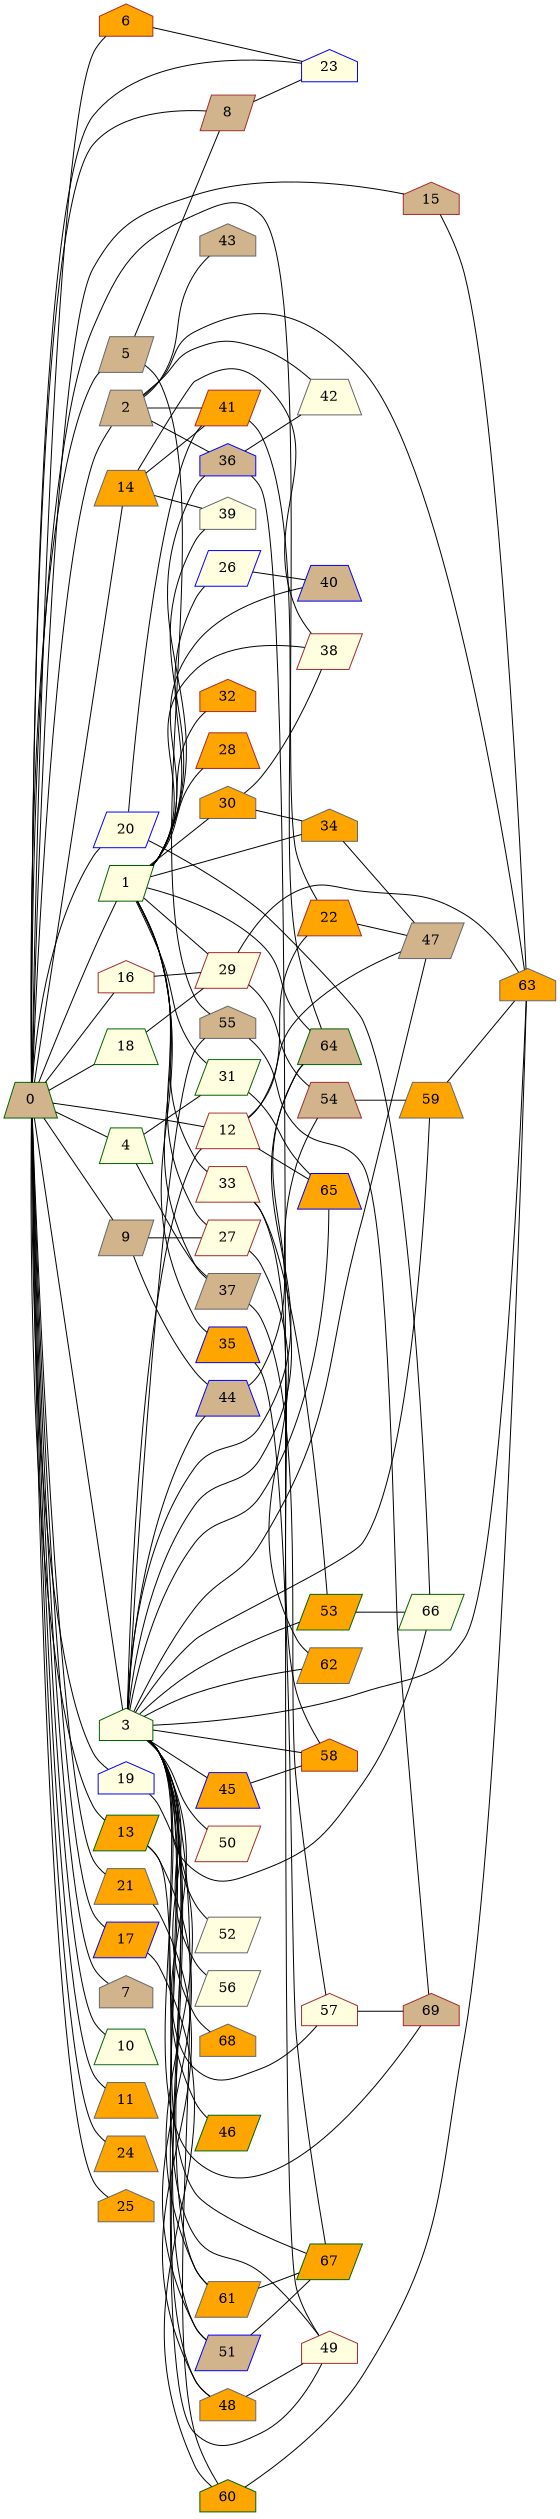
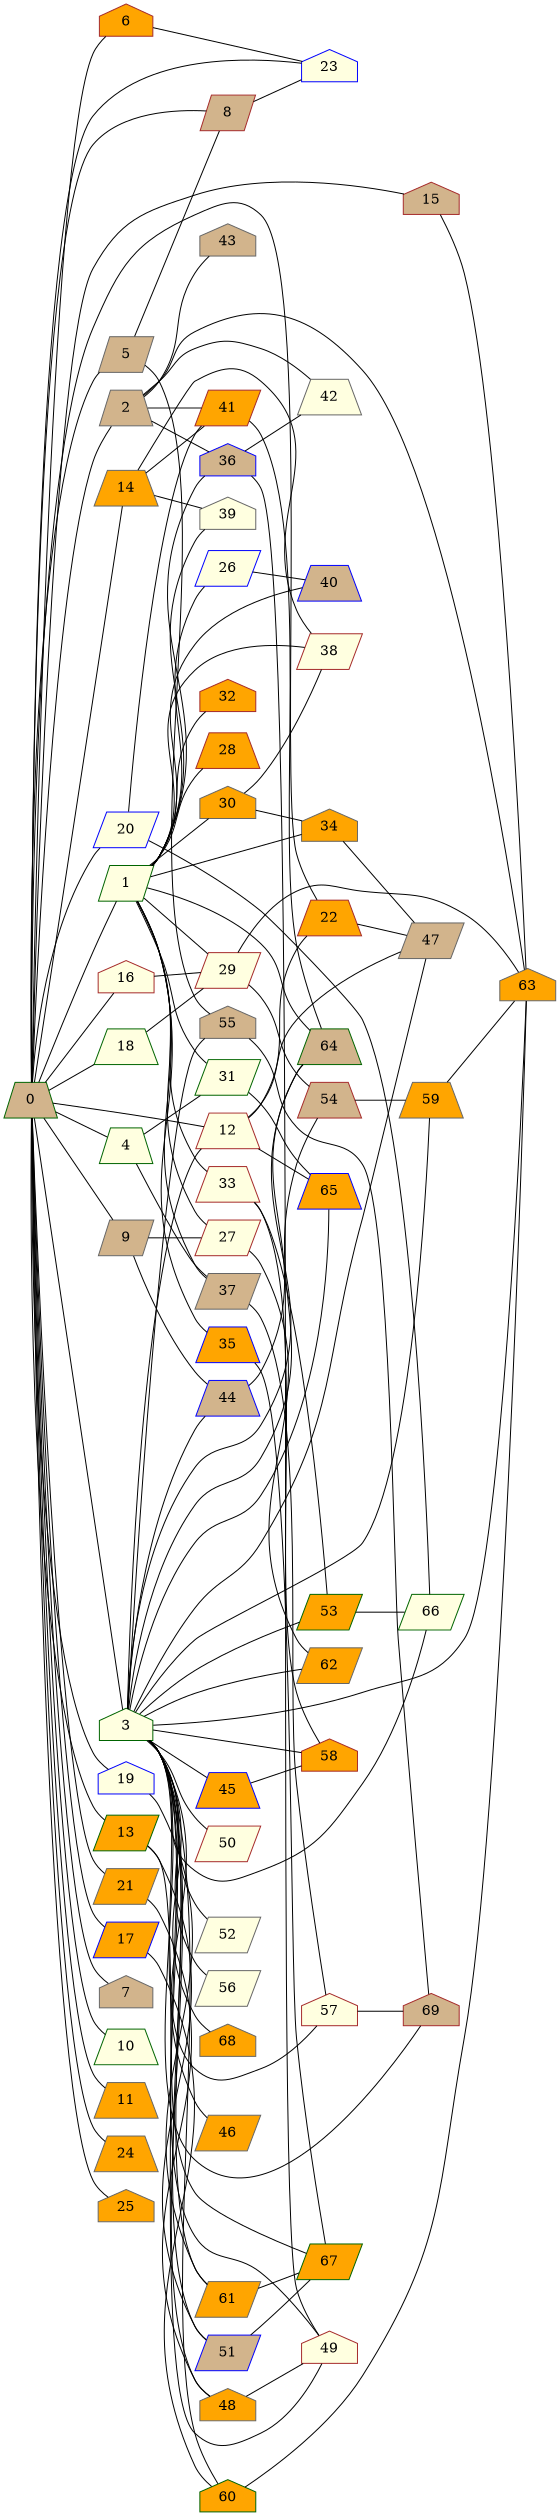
node "21": shape trapezium -> parallelogram
node "46": color darkgreen -> gray40
